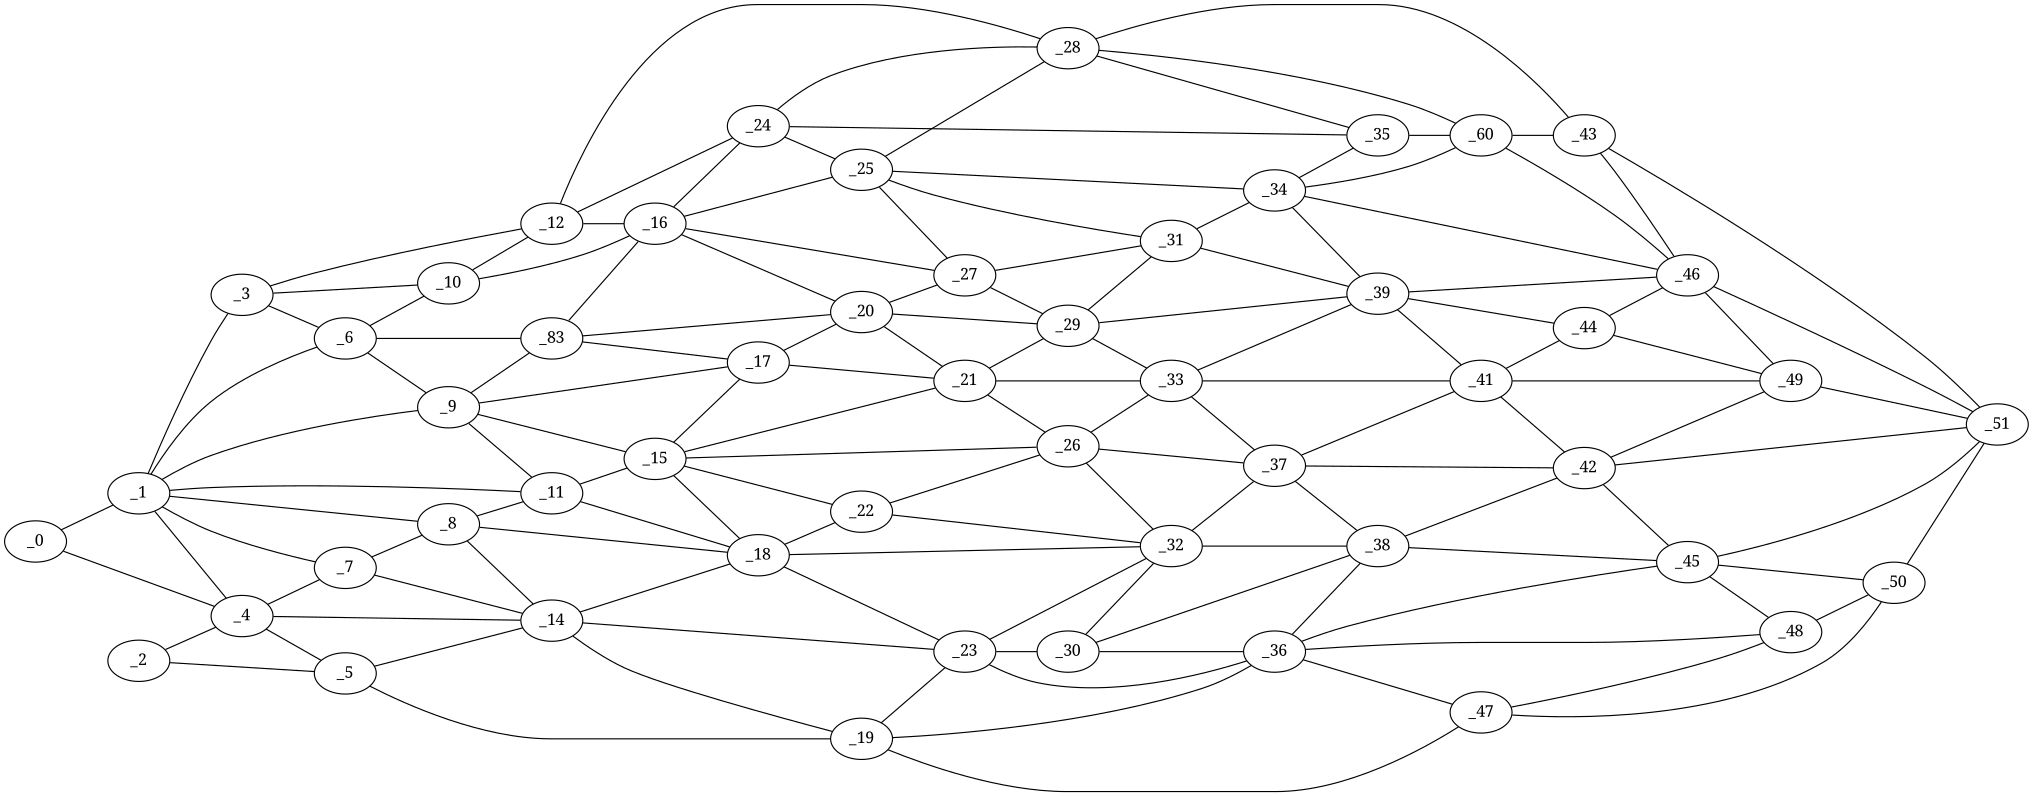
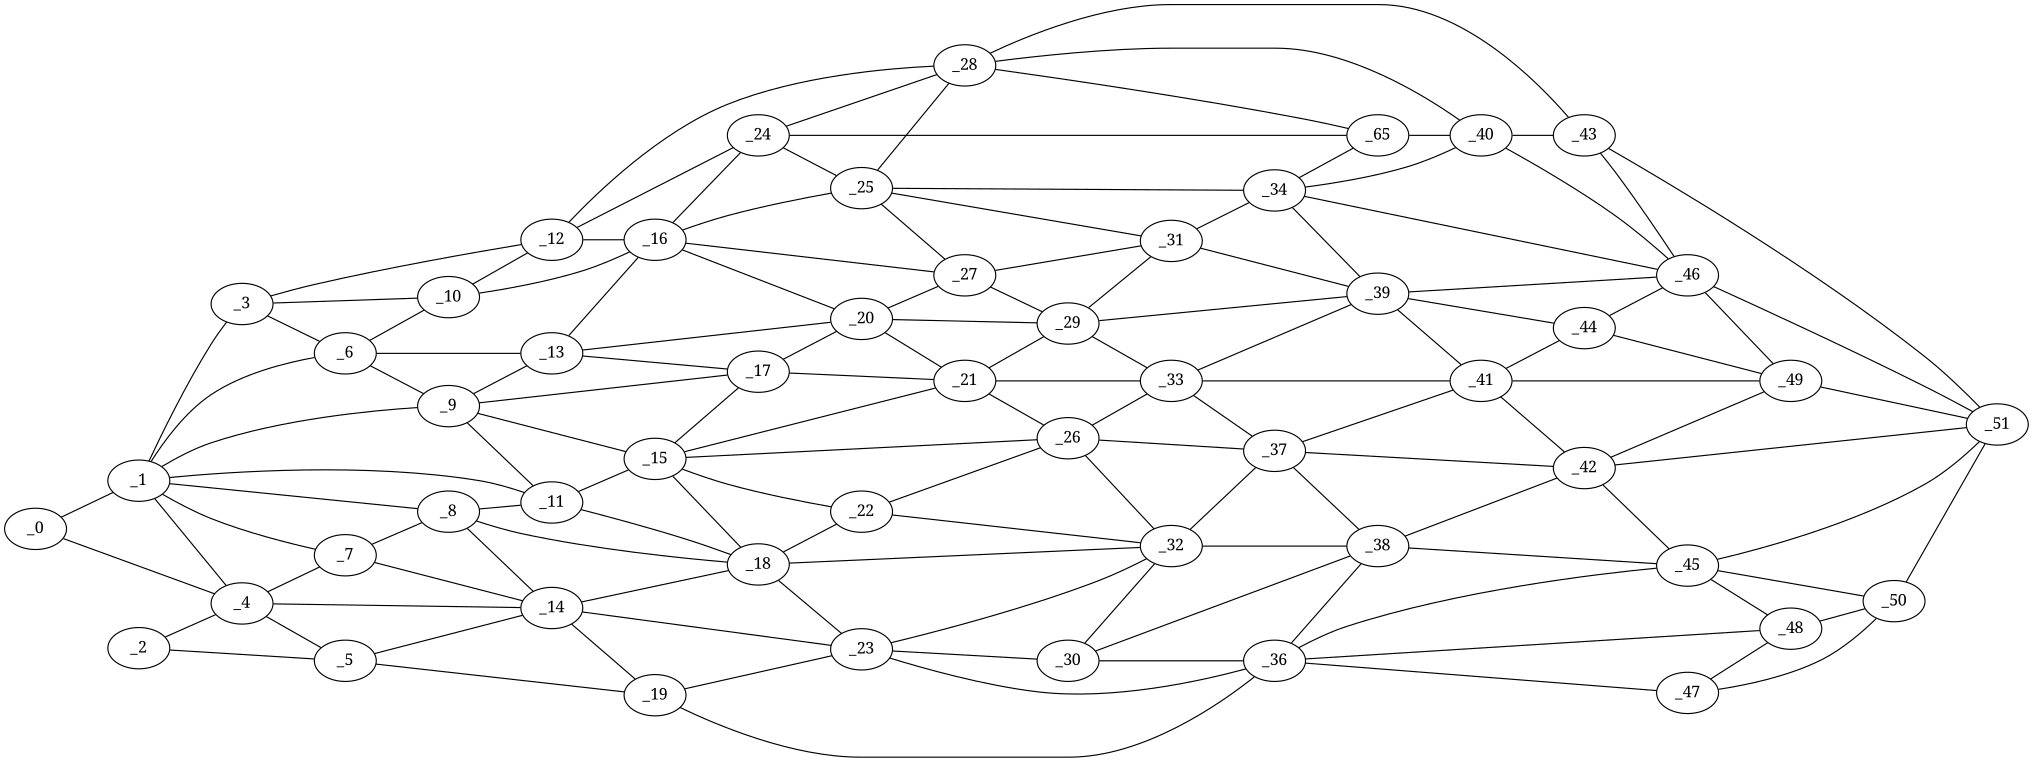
node "_35": label "_35" -> "_65"
node "_60": label "_60" -> "_40"
node "_83": label "_83" -> "_13"
edge "_47" -- "_19": removed
